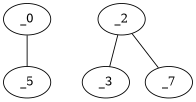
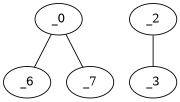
edge "_2" -- "_7": now "_0" -- "_7"
node "_5": label "_5" -> "_6"
